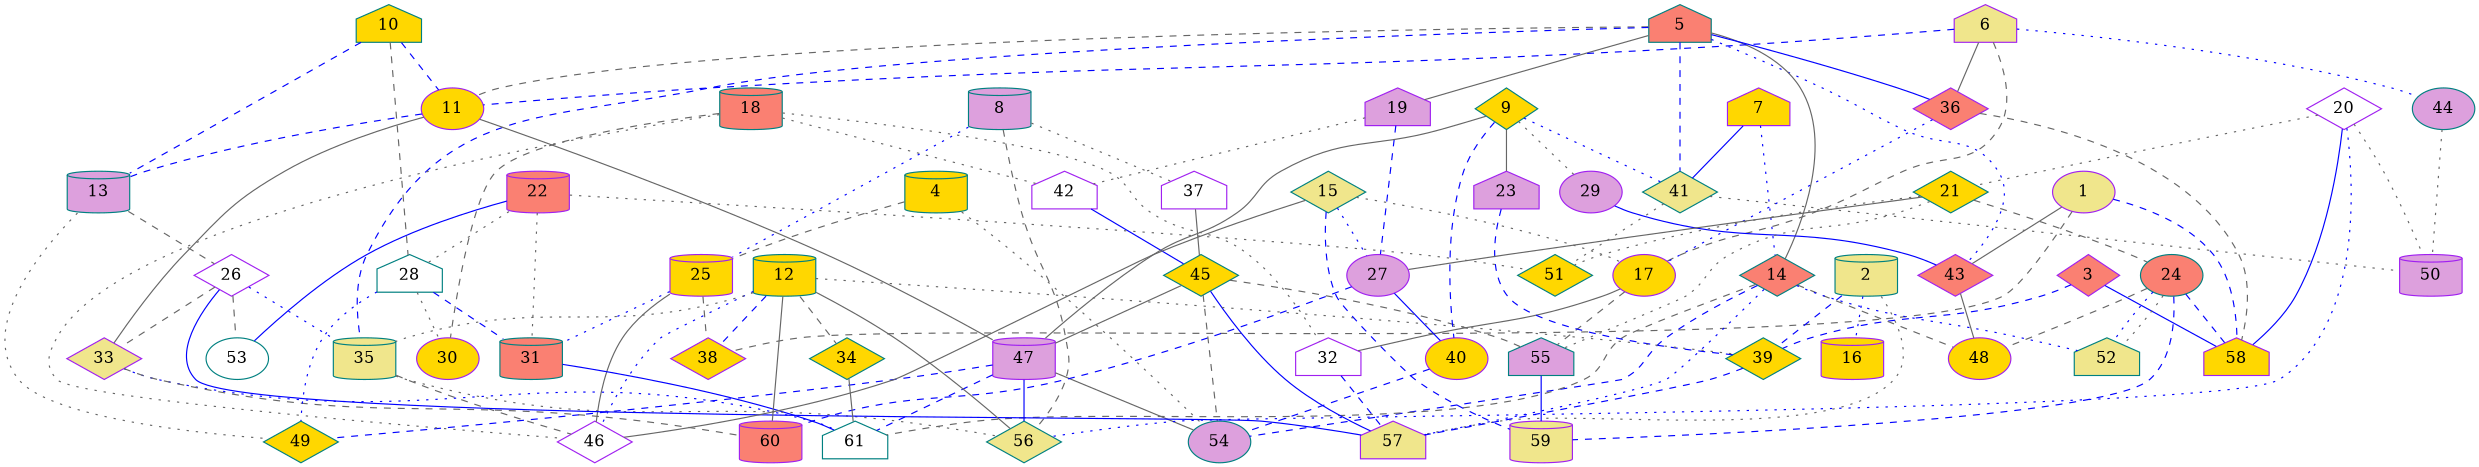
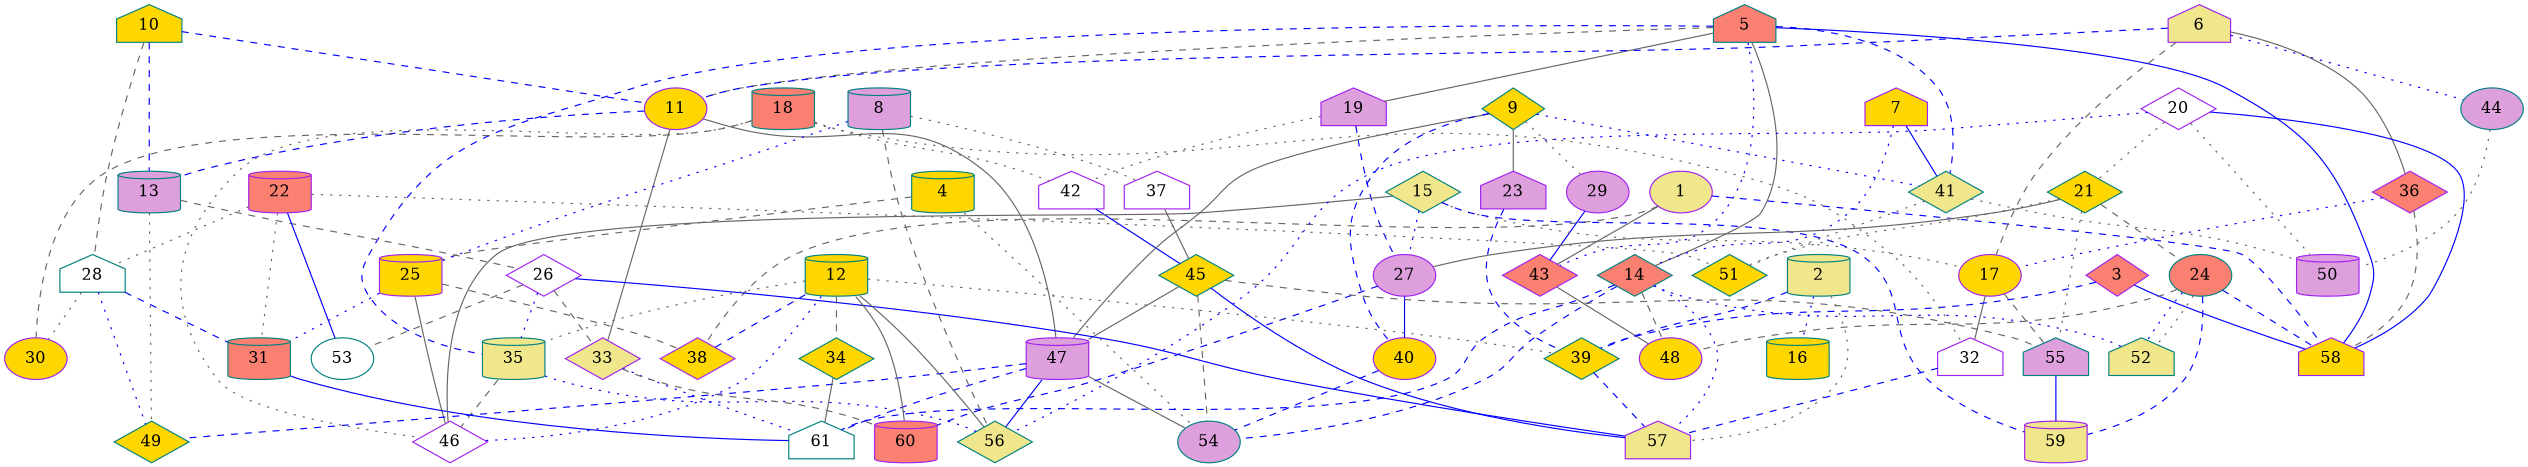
edge "5" -- "36": now "5" -- "58"
node "16": color purple -> teal
edge "35" -- "56": color gray40 -> blue
edge "14" -- "61": color gray40 -> blue
